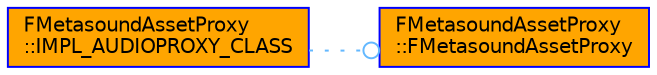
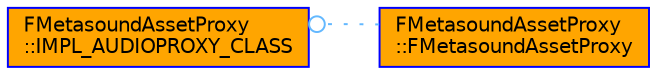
edge "FMetasoundAssetProxy ::IMPL_AUDIOPROXY_CLASS" -> "FMetasoundAssetProxy ::FMetasoundAssetProxy": reversed
